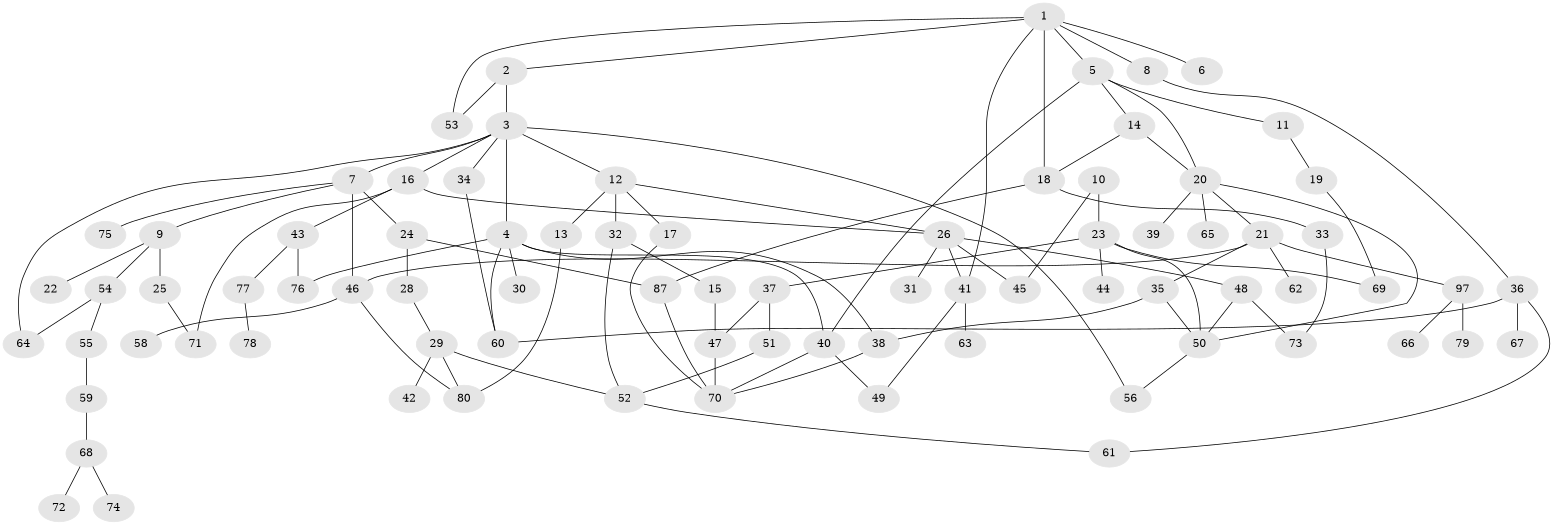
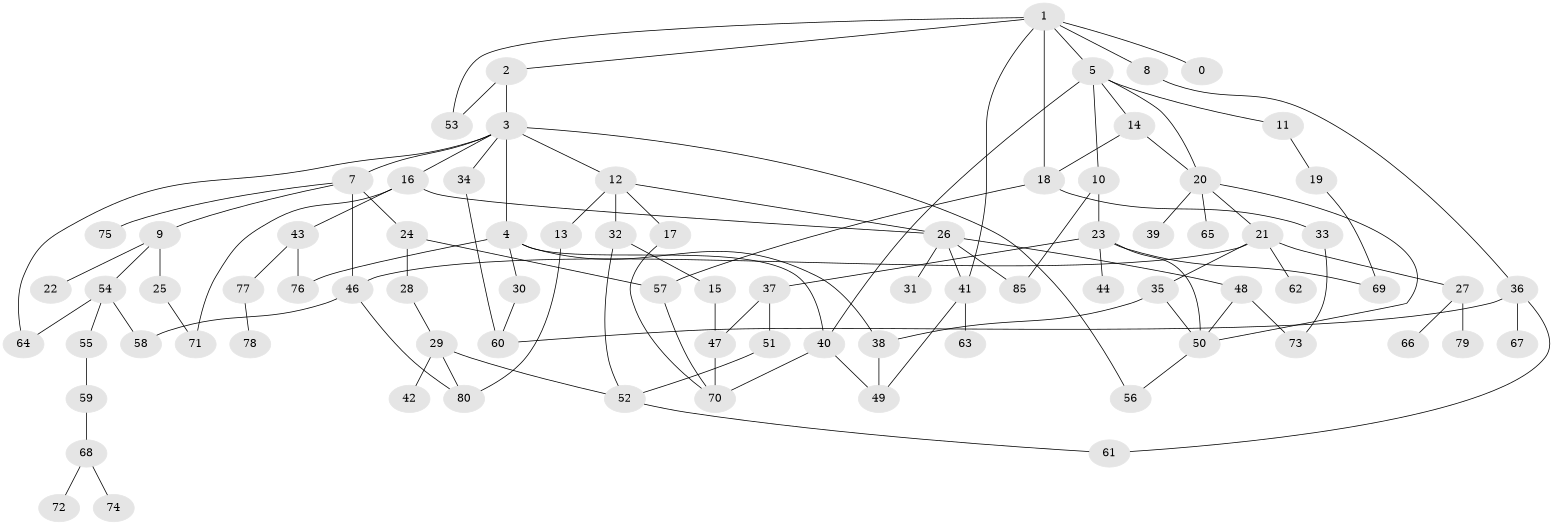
node "6": label "6" -> "0"
edge "5" -- "10": added
edge "4" -- "60": now "30" -- "60"
node "87": label "87" -> "57"
node "45": label "45" -> "85"
node "97": label "97" -> "27"
edge "54" -- "58": added
edge "38" -- "70": now "38" -- "49"
